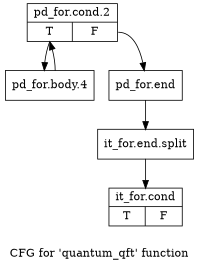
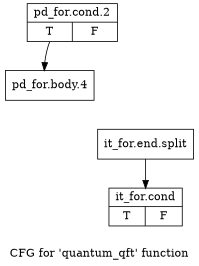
edge "pd_for.body.4" -> "pd_for.cond.2": removed
node "pd_for.end": removed
